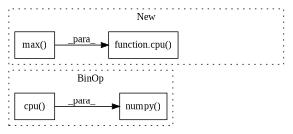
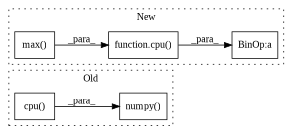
node "BinOp:a": added
cluster "BinOp": label "BinOp" -> "Old"
